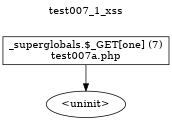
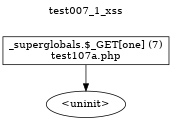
node "_superglobals.$_GET[one] (7) test007a.php": label "_superglobals.$_GET[one] (7) test007a.php" -> "_superglobals.$_GET[one] (7) test107a.php"
